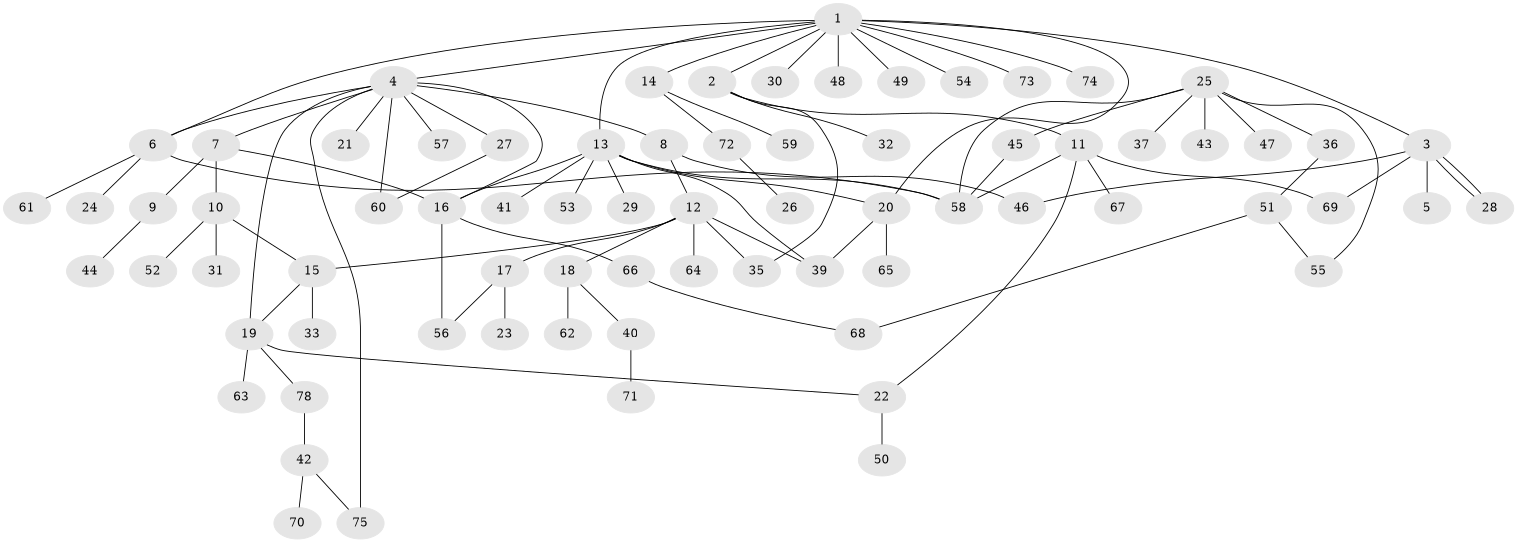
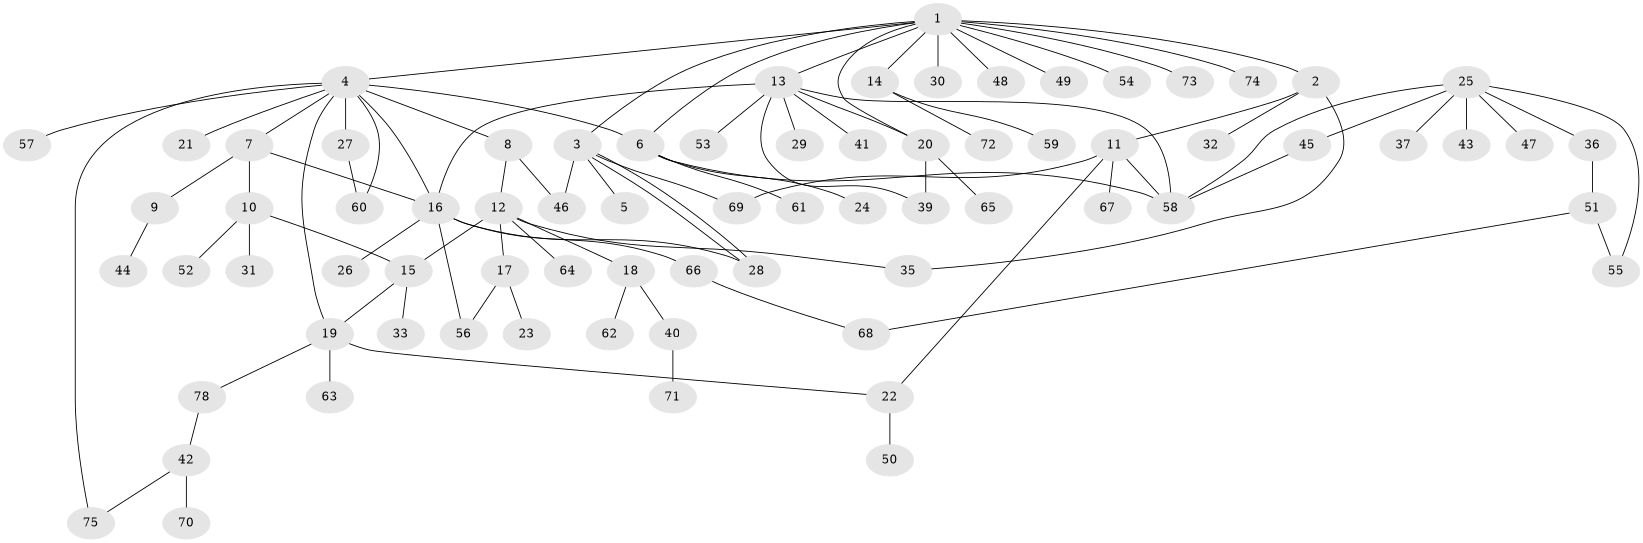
edge "72" -- "26": now "16" -- "26"
edge "16" -- "28": added
edge "12" -- "39": removed
